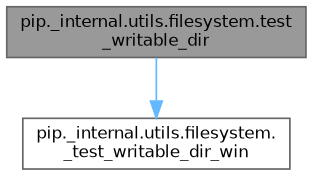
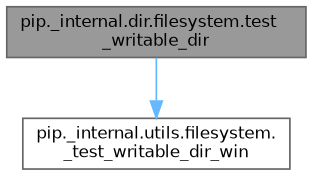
node "pip._internal.utils.filesystem.test _writable_dir": label "pip._internal.utils.filesystem.test _writable_dir" -> "pip._internal.dir.filesystem.test _writable_dir"
